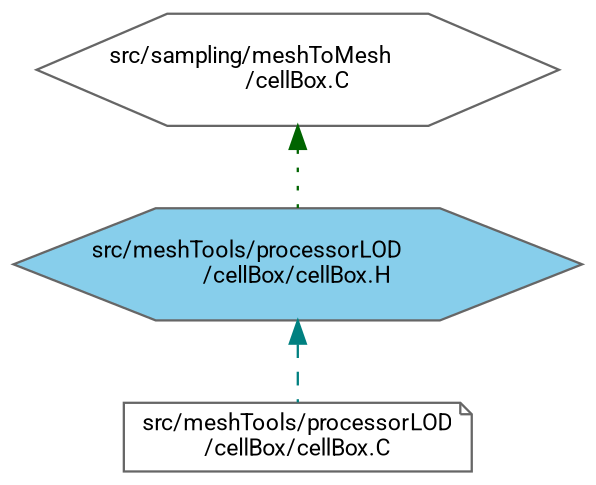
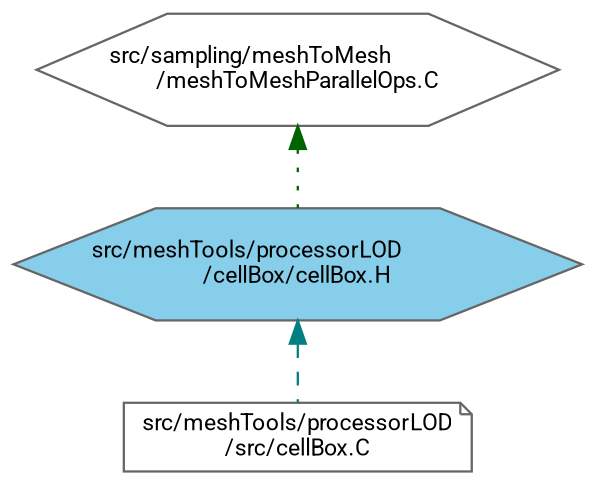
node "src/sampling/meshToMesh /cellBox.C": label "src/sampling/meshToMesh /cellBox.C" -> "src/sampling/meshToMesh /meshToMeshParallelOps.C"
node "src/meshTools/processorLOD /cellBox/cellBox.C": label "src/meshTools/processorLOD /cellBox/cellBox.C" -> "src/meshTools/processorLOD /src/cellBox.C"
